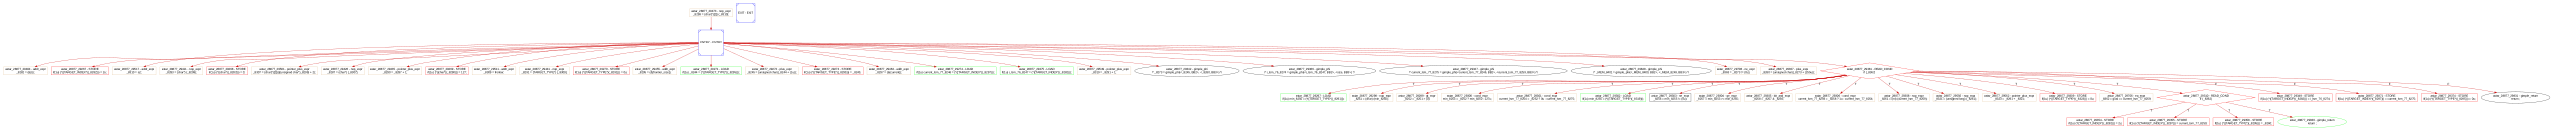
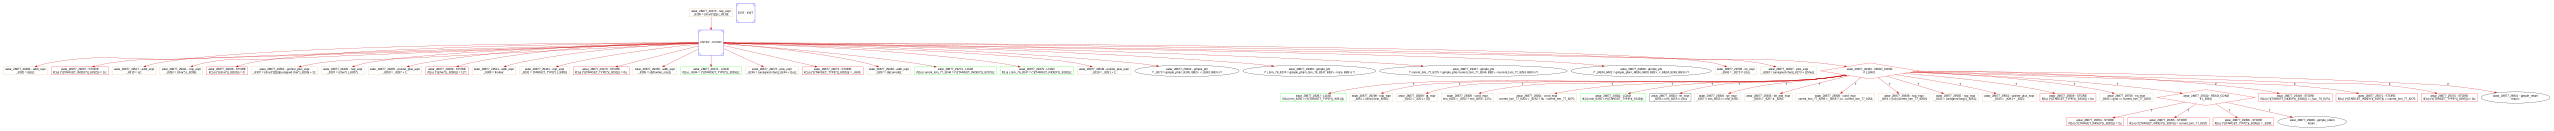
node "astar_28877_29830 - gimple_return return ;": color green -> black
